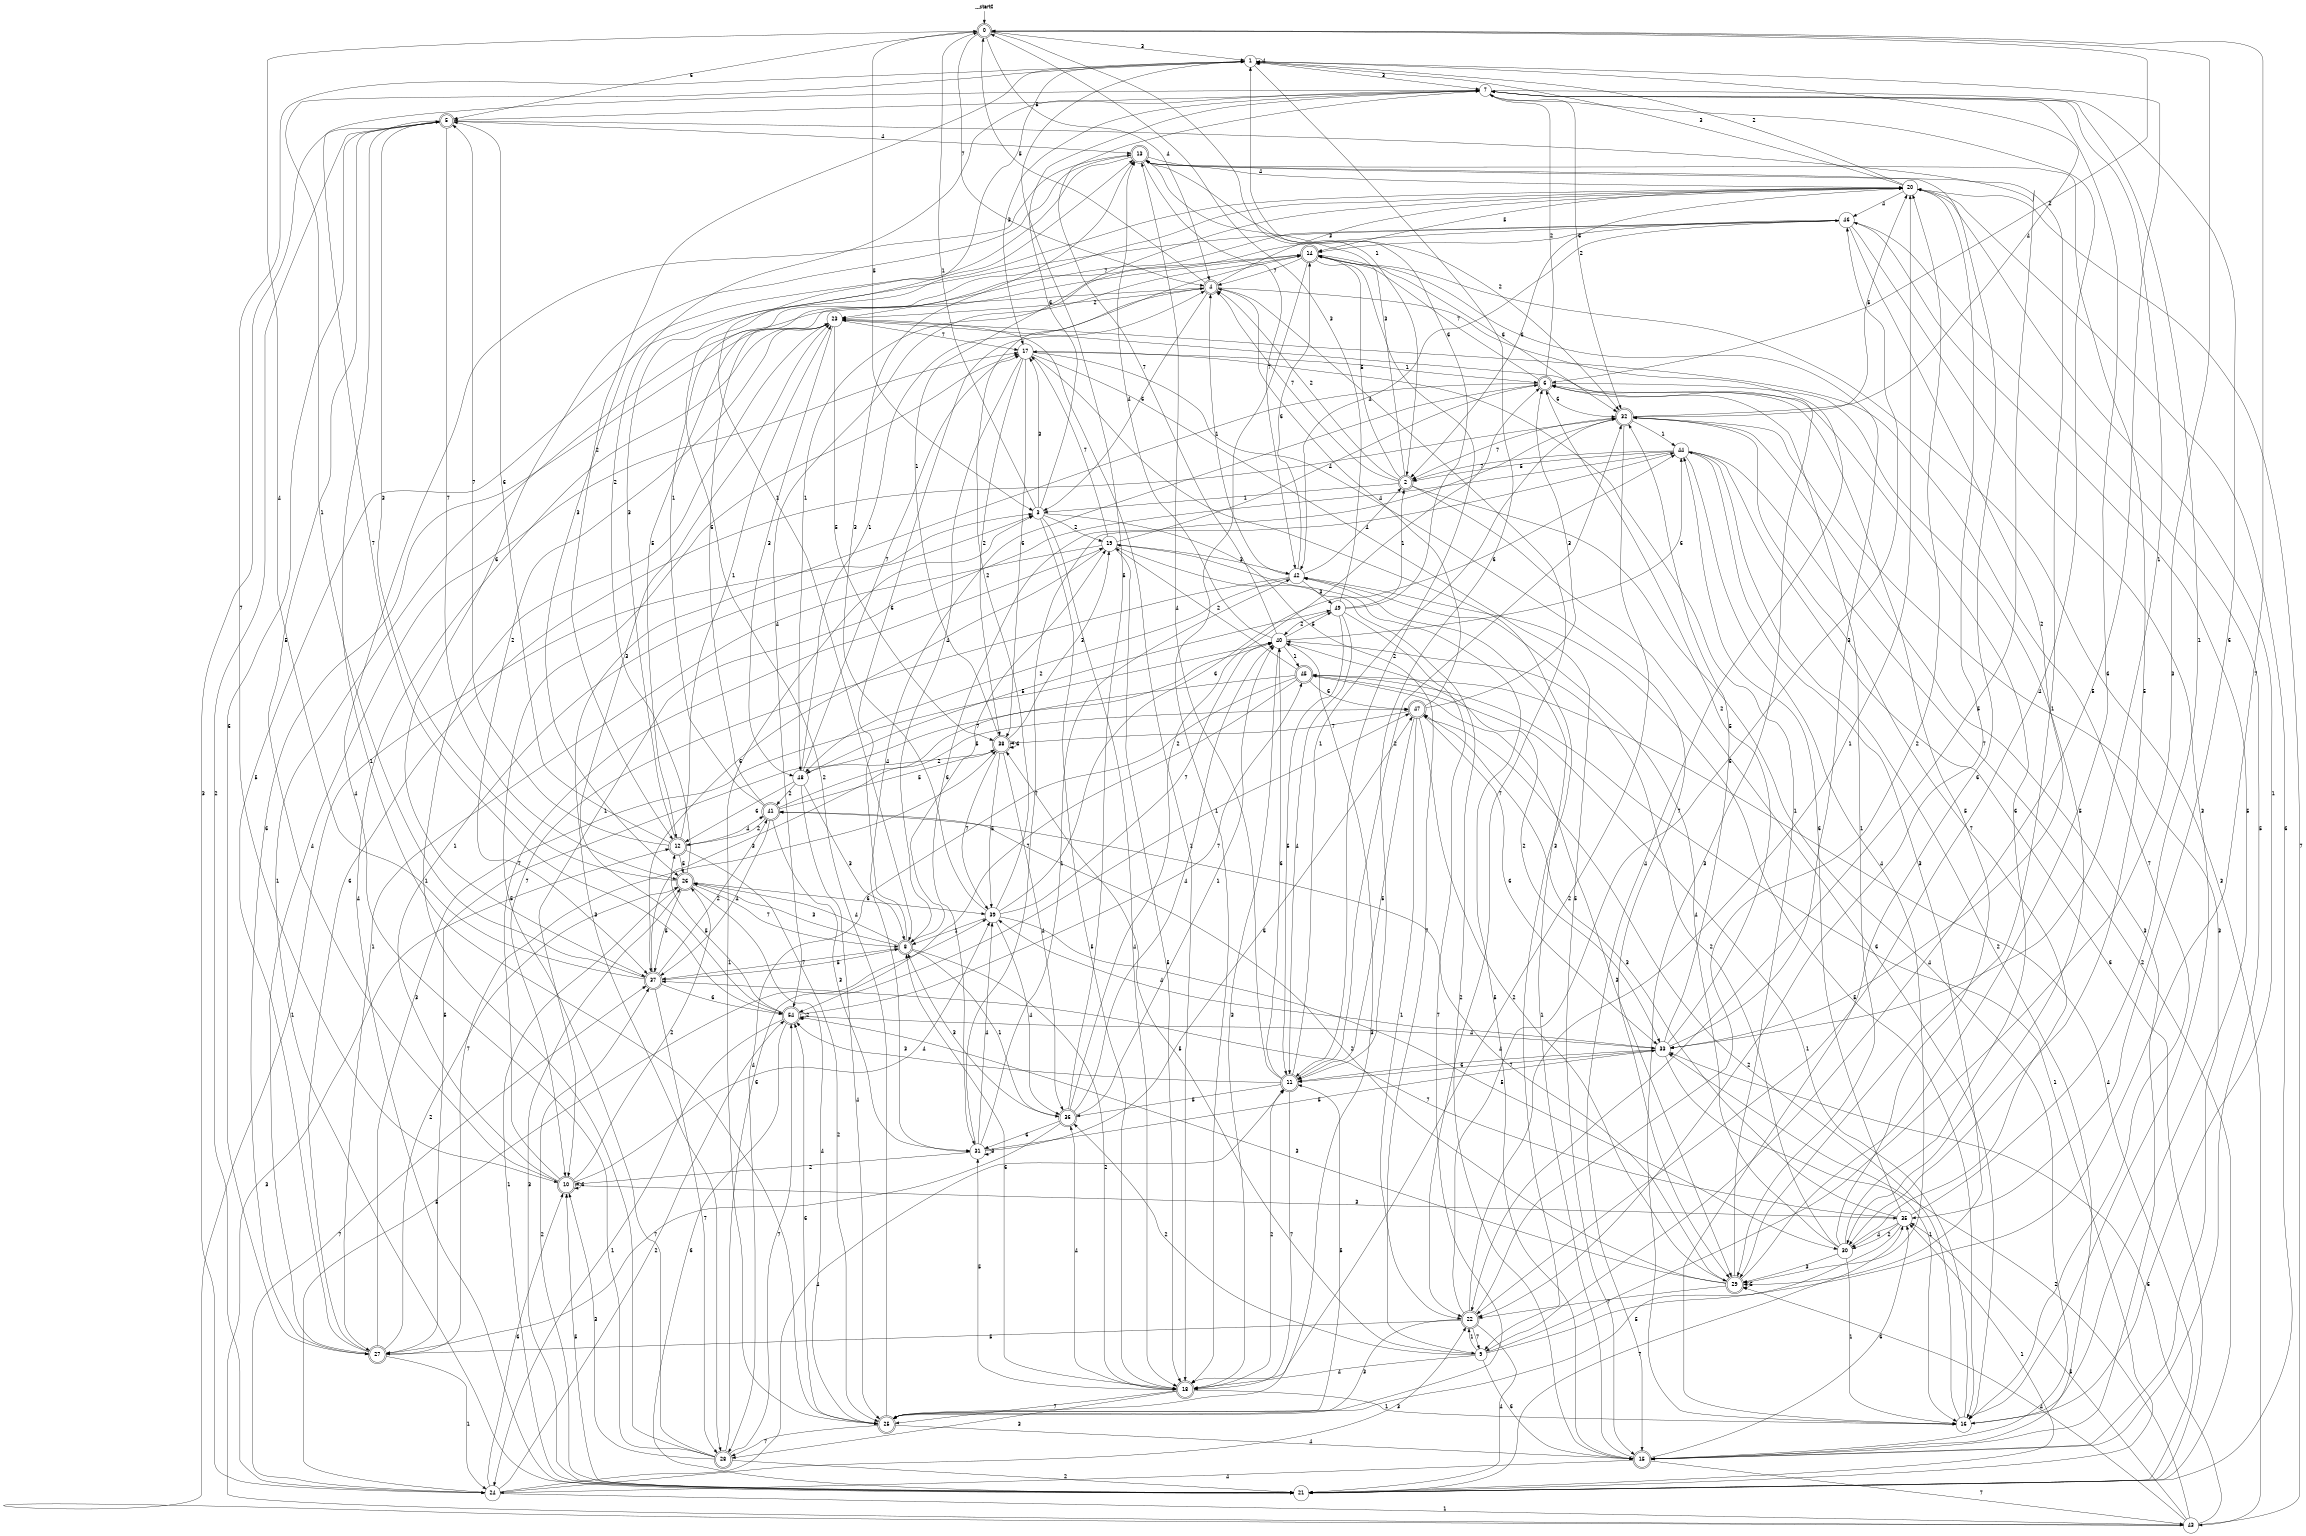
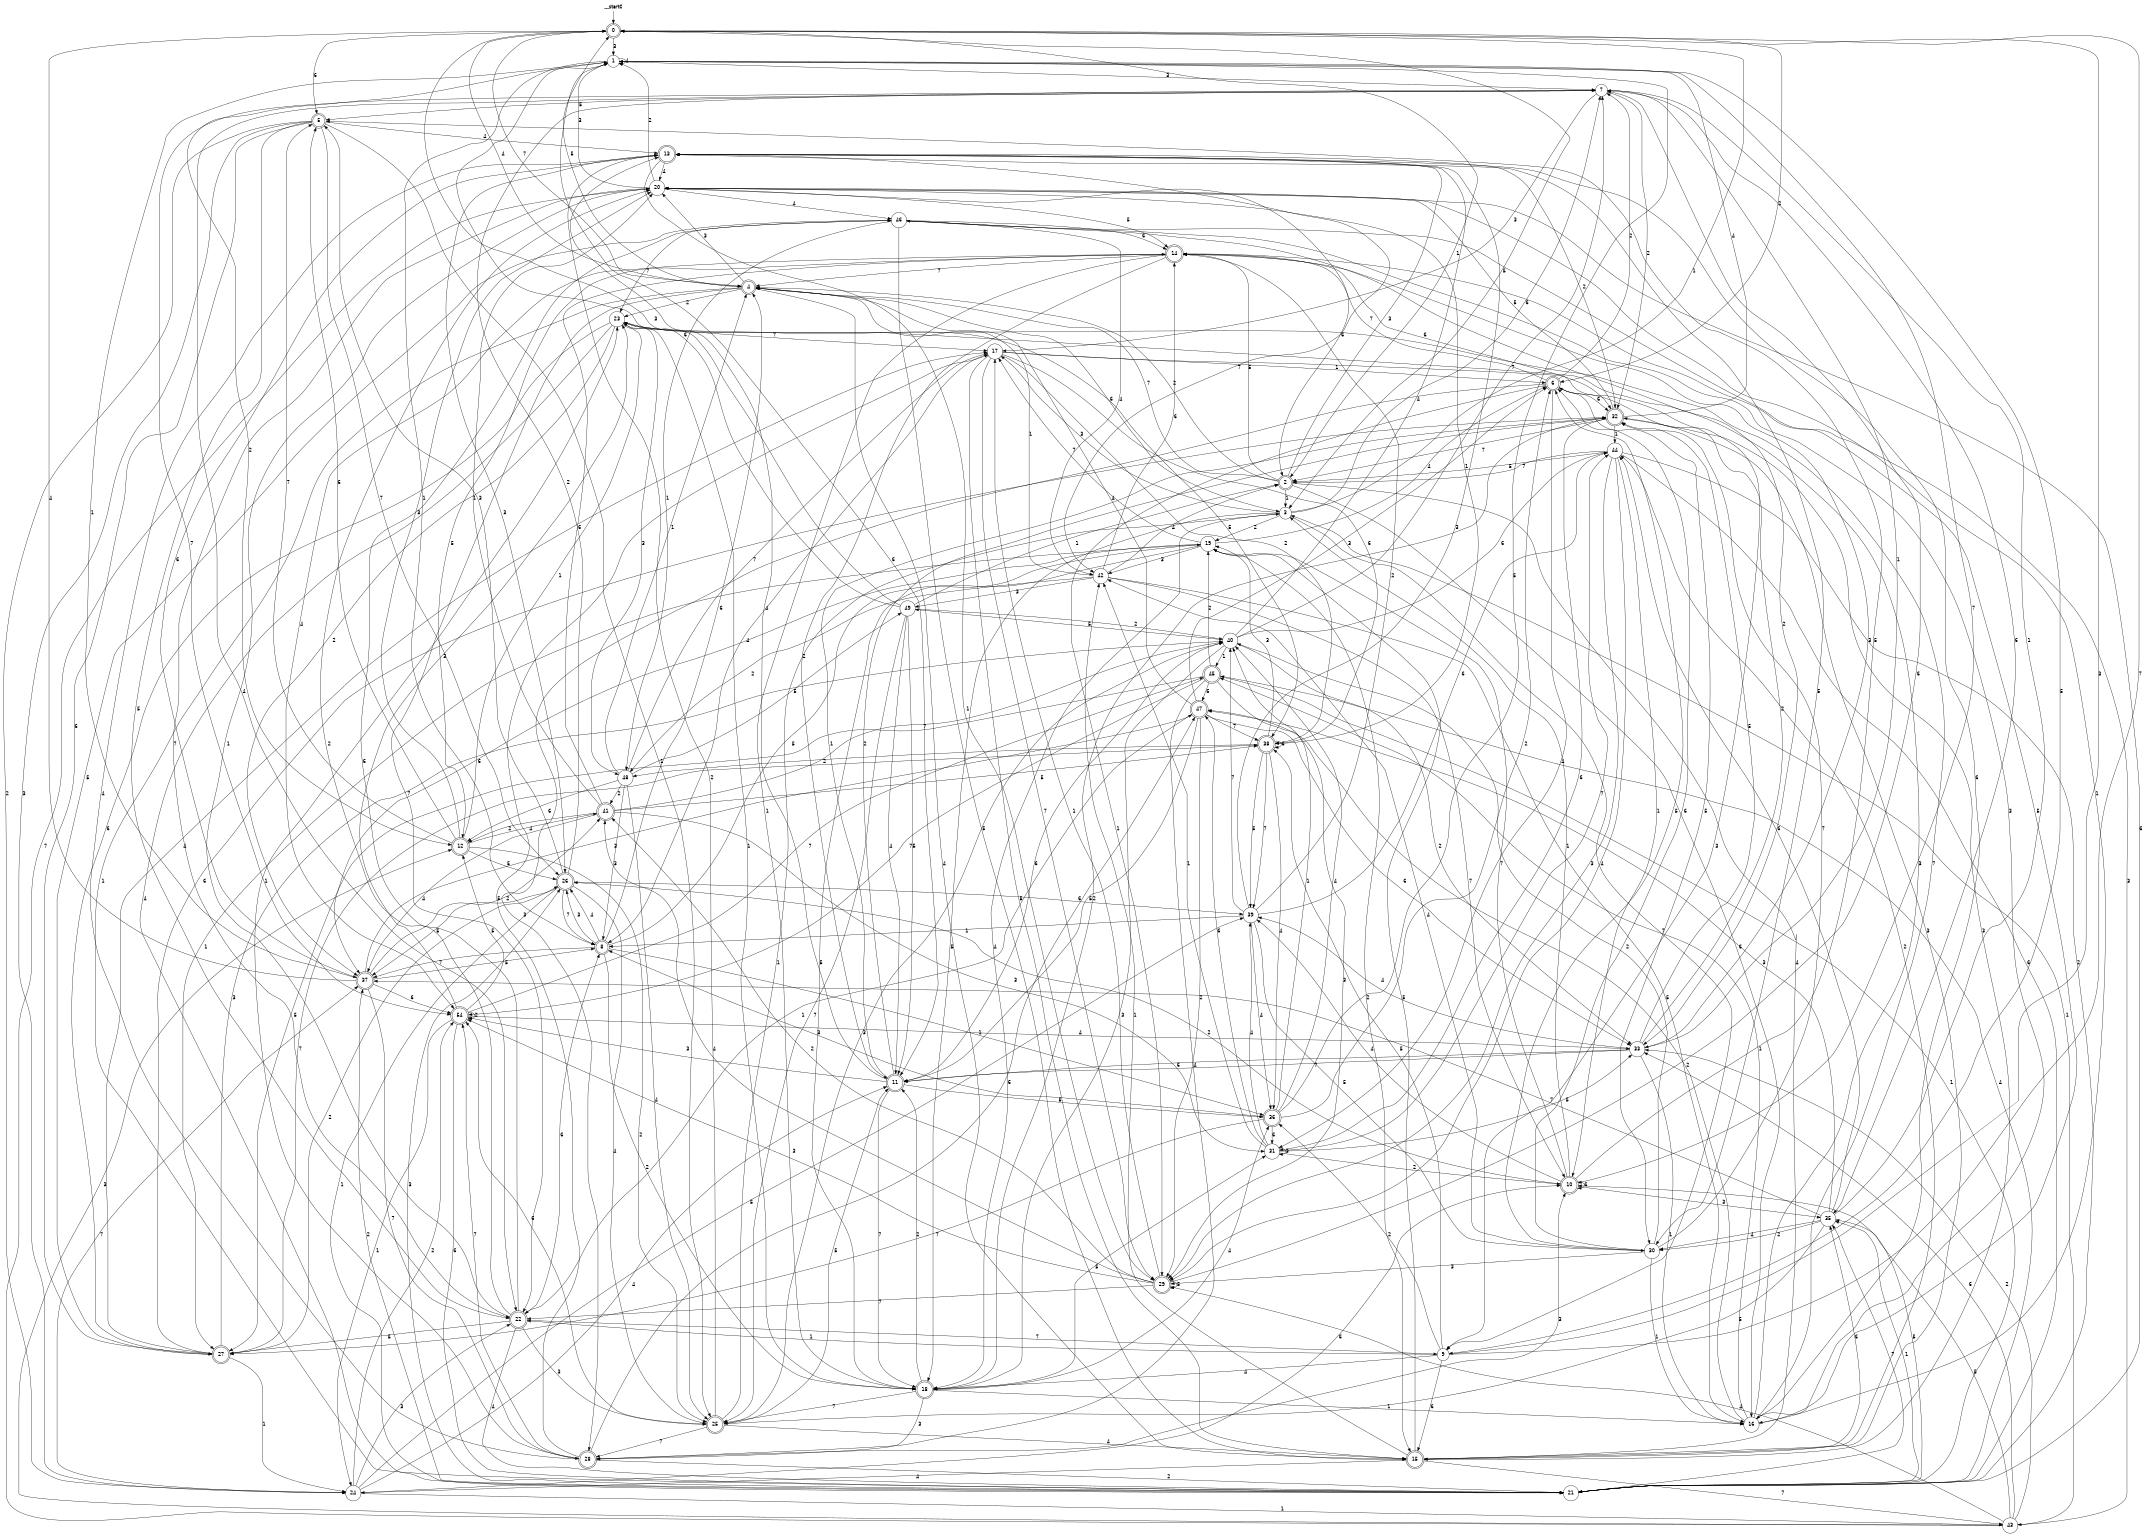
edge "18" -> "8": now "22" -> "8"
